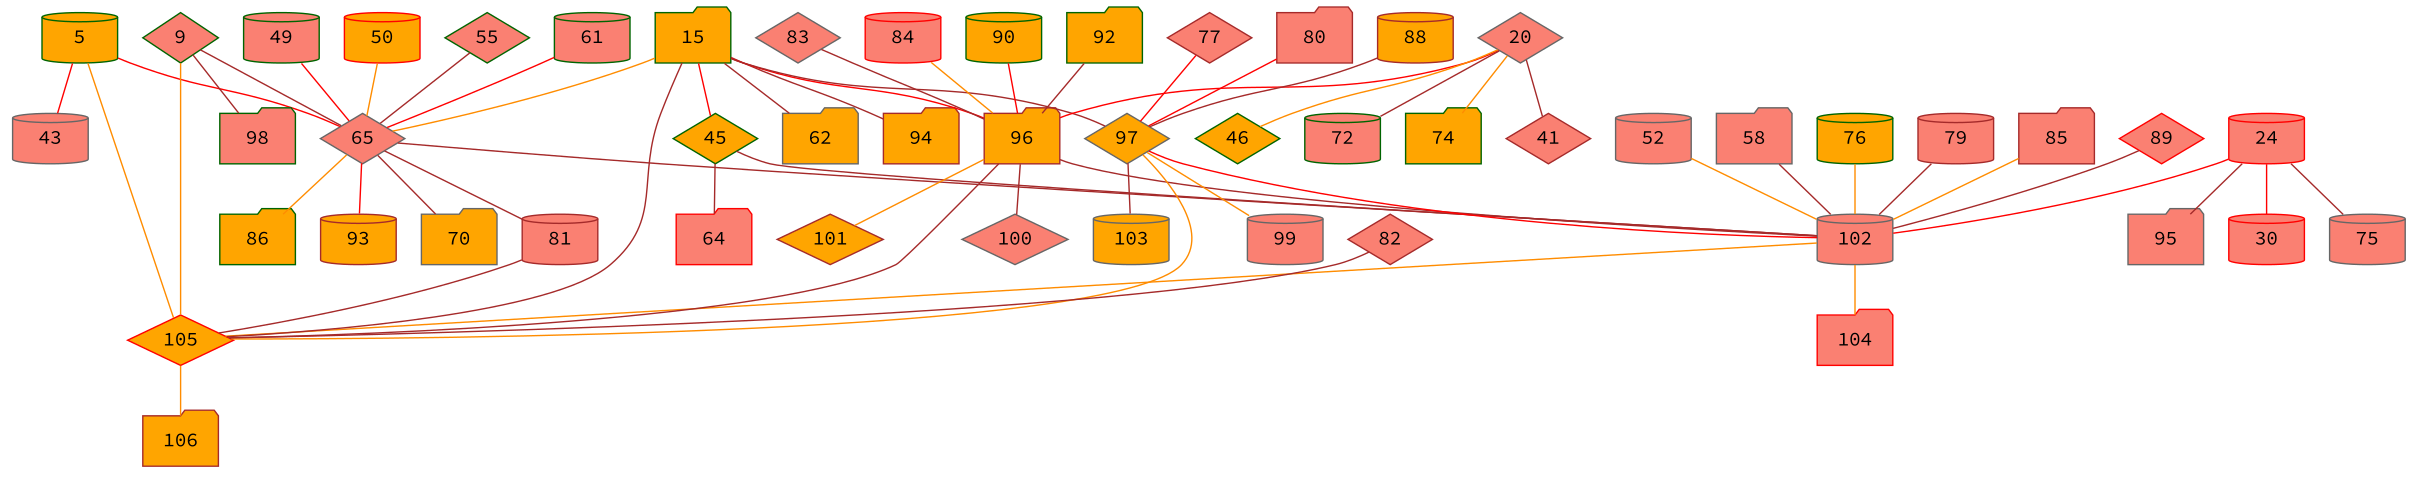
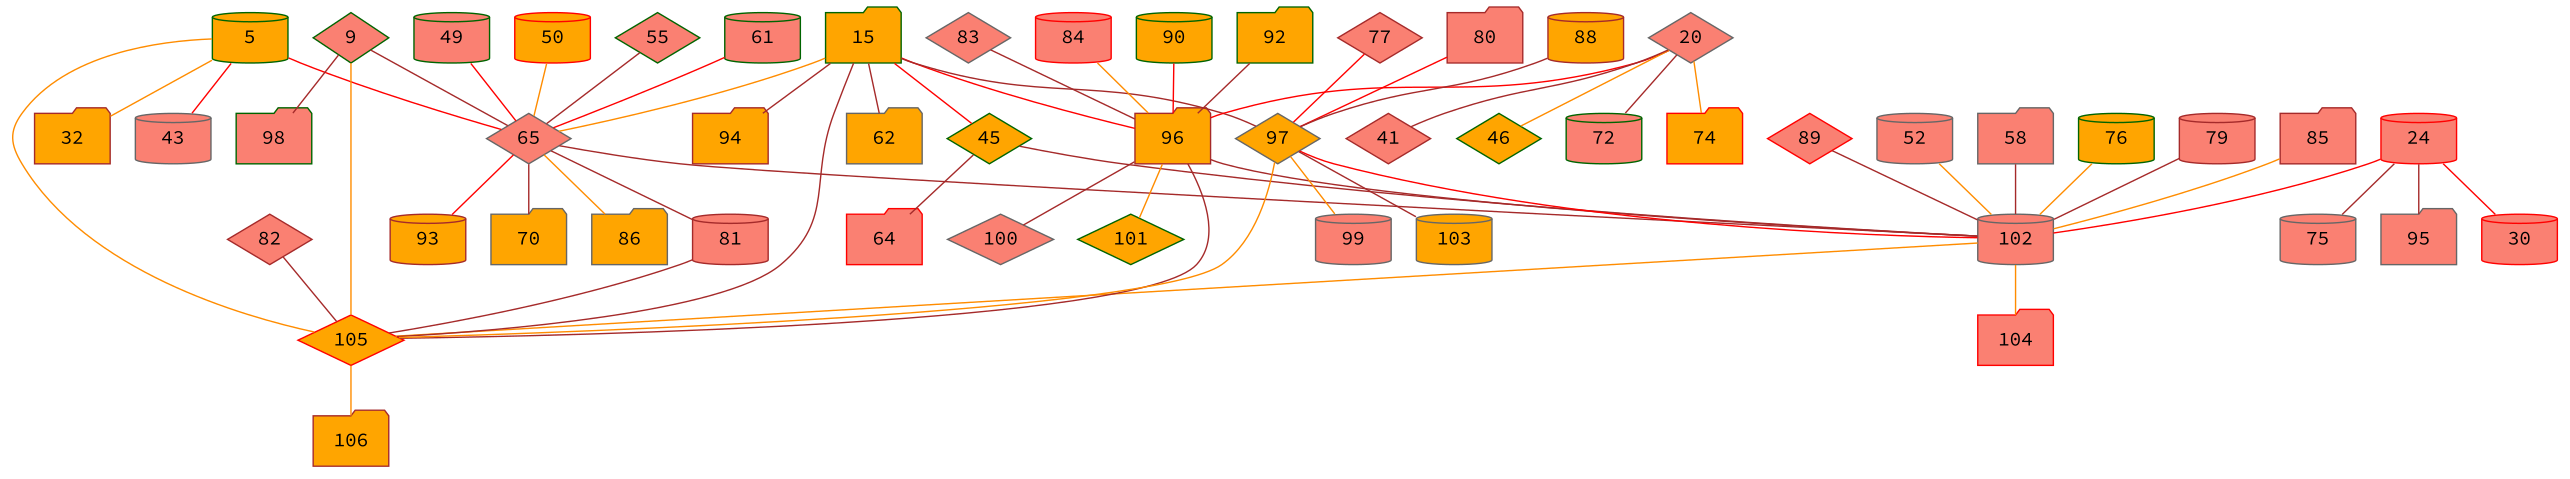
node "32": added
node "74": color darkgreen -> red
node "86": color darkgreen -> gray40
node "101": color brown -> darkgreen
